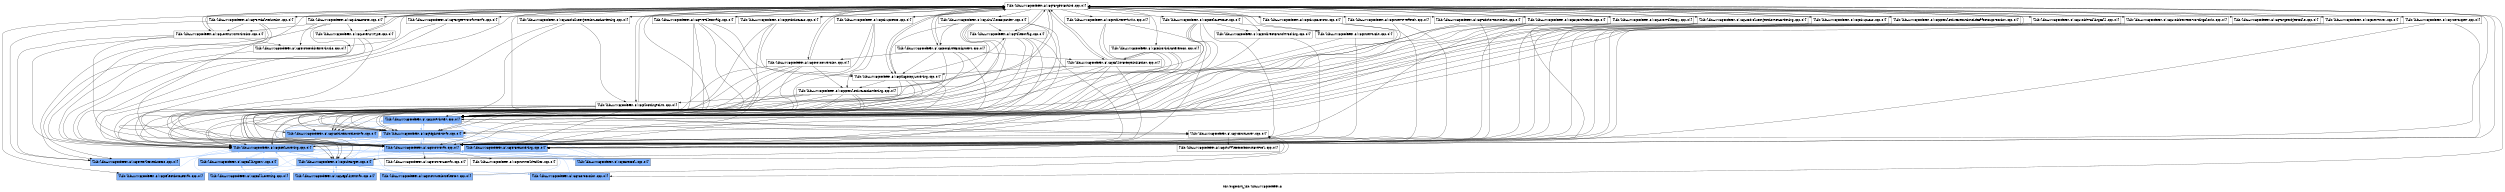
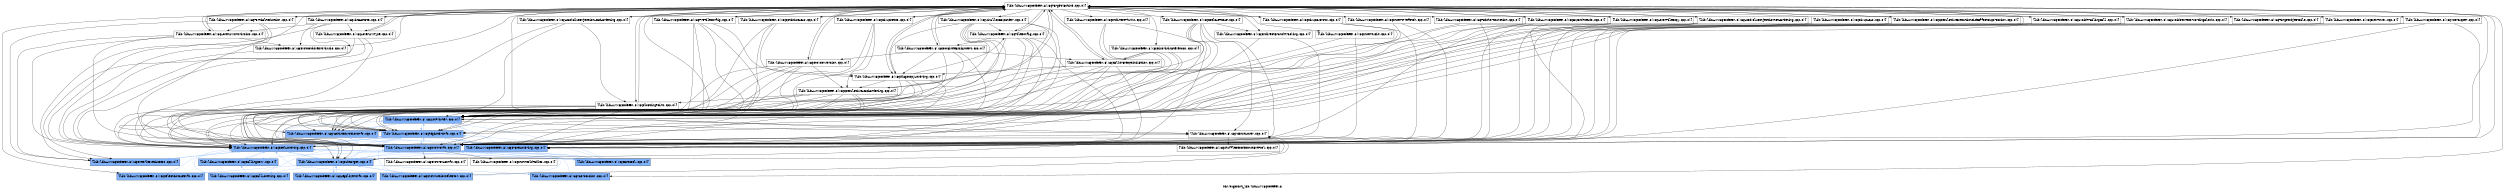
edge "{lib/libLLVMX86CodeGen.a(X86TargetMachine.cpp.o)}" -> "{lib/libLLVMX86CodeGen.a(X86FixupLEAs.cpp.o)}": removed
node "{lib/libLLVMX86CodeGen.a(X86TargetTransformInfo.cpp.o)}": removed
edge "{lib/libLLVMX86CodeGen.a(X86ISelDAGToDAG.cpp.o)}" -> "{lib/libLLVMX86CodeGen.a(X86InsertWait.cpp.o)}": now "{lib/libLLVMX86CodeGen.a(X86ISelDAGToDAG.cpp.o)}" -> "{lib/libLLVMX86CodeGen.a(X86MCInstLower.cpp.o)}"
edge "{lib/libLLVMX86CodeGen.a(X86WinAllocaExpander.cpp.o)}" -> "{lib/libLLVMX86CodeGen.a(X86DomainReassignment.cpp.o)}": now "{lib/libLLVMX86CodeGen.a(X86TileConfig.cpp.o)}" -> "{lib/libLLVMX86CodeGen.a(X86DomainReassignment.cpp.o)}"
edge "{lib/libLLVMX86CodeGen.a(X86ExpandPseudo.cpp.o)}" -> "{lib/libLLVMX86CodeGen.a(X86AsmPrinter.cpp.o)}": removed
